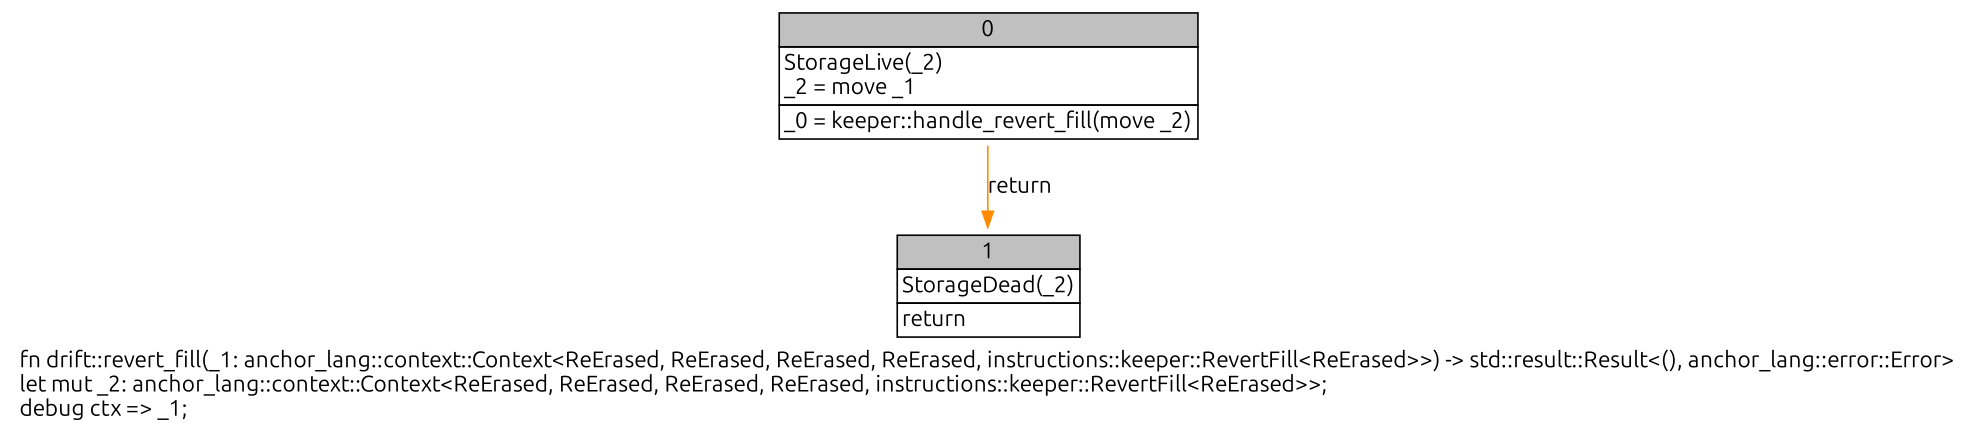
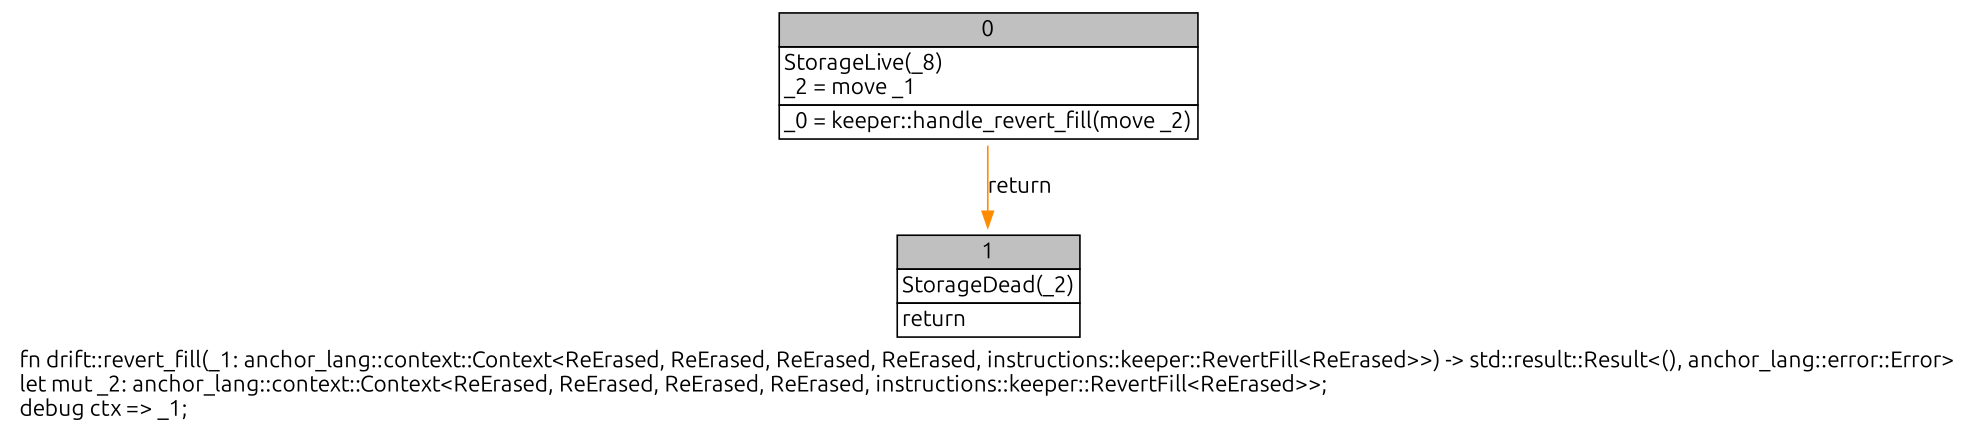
node "0": text "StorageLive(_2)" -> "StorageLive(_8)"
